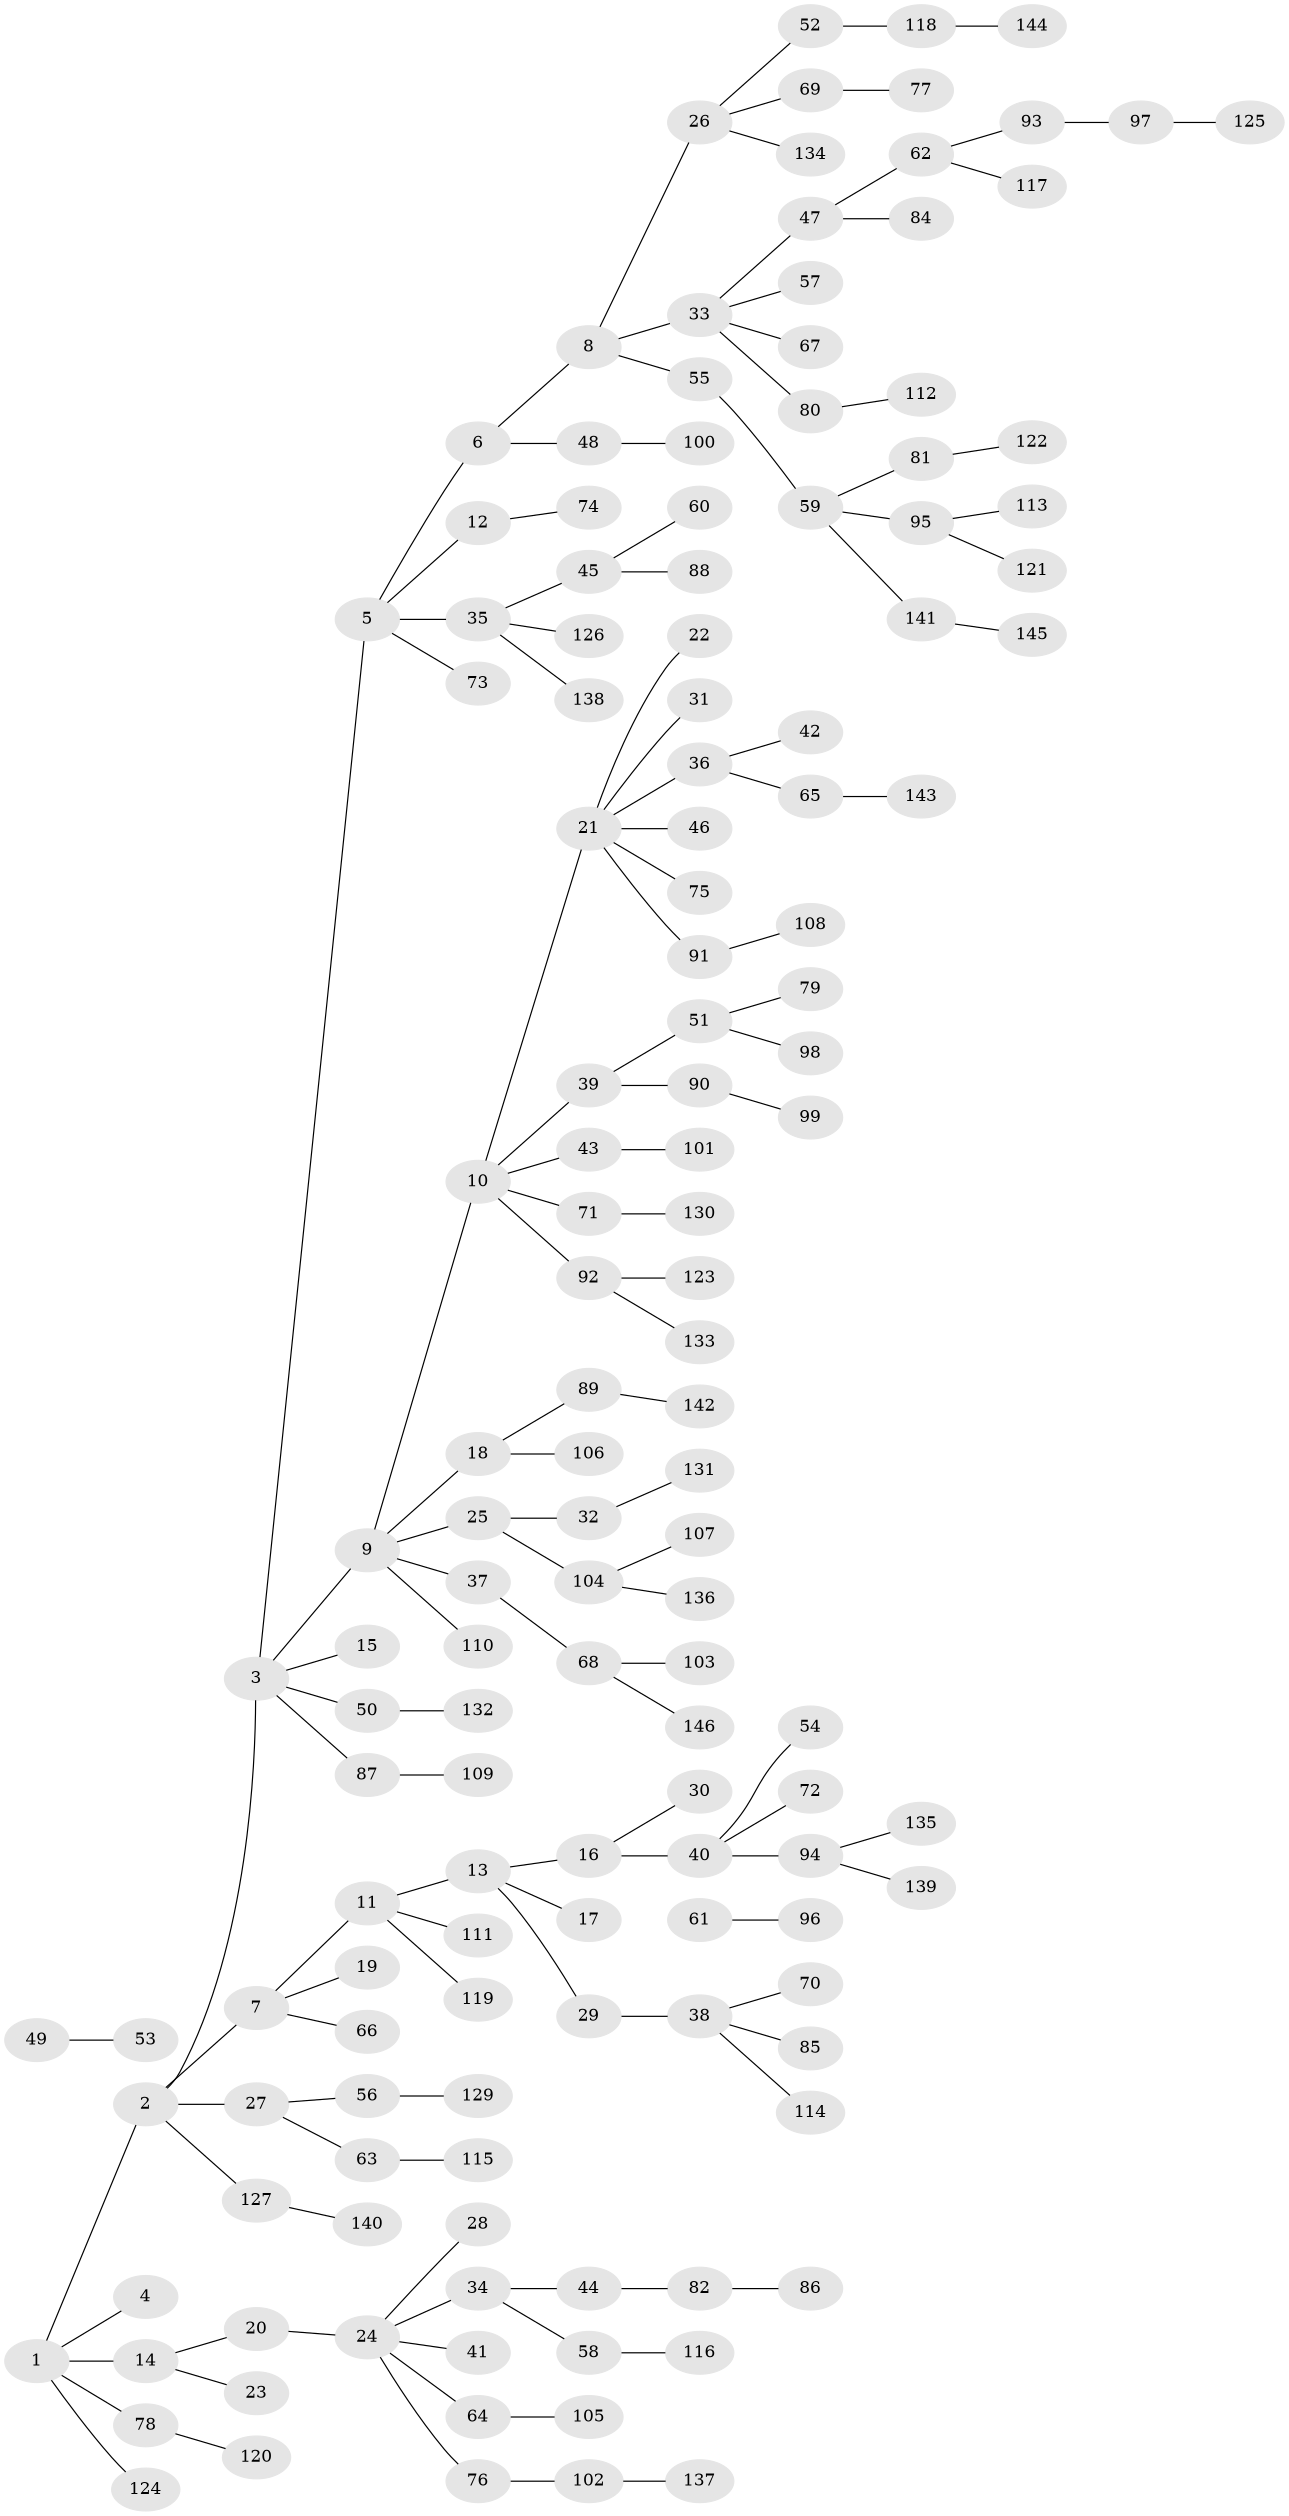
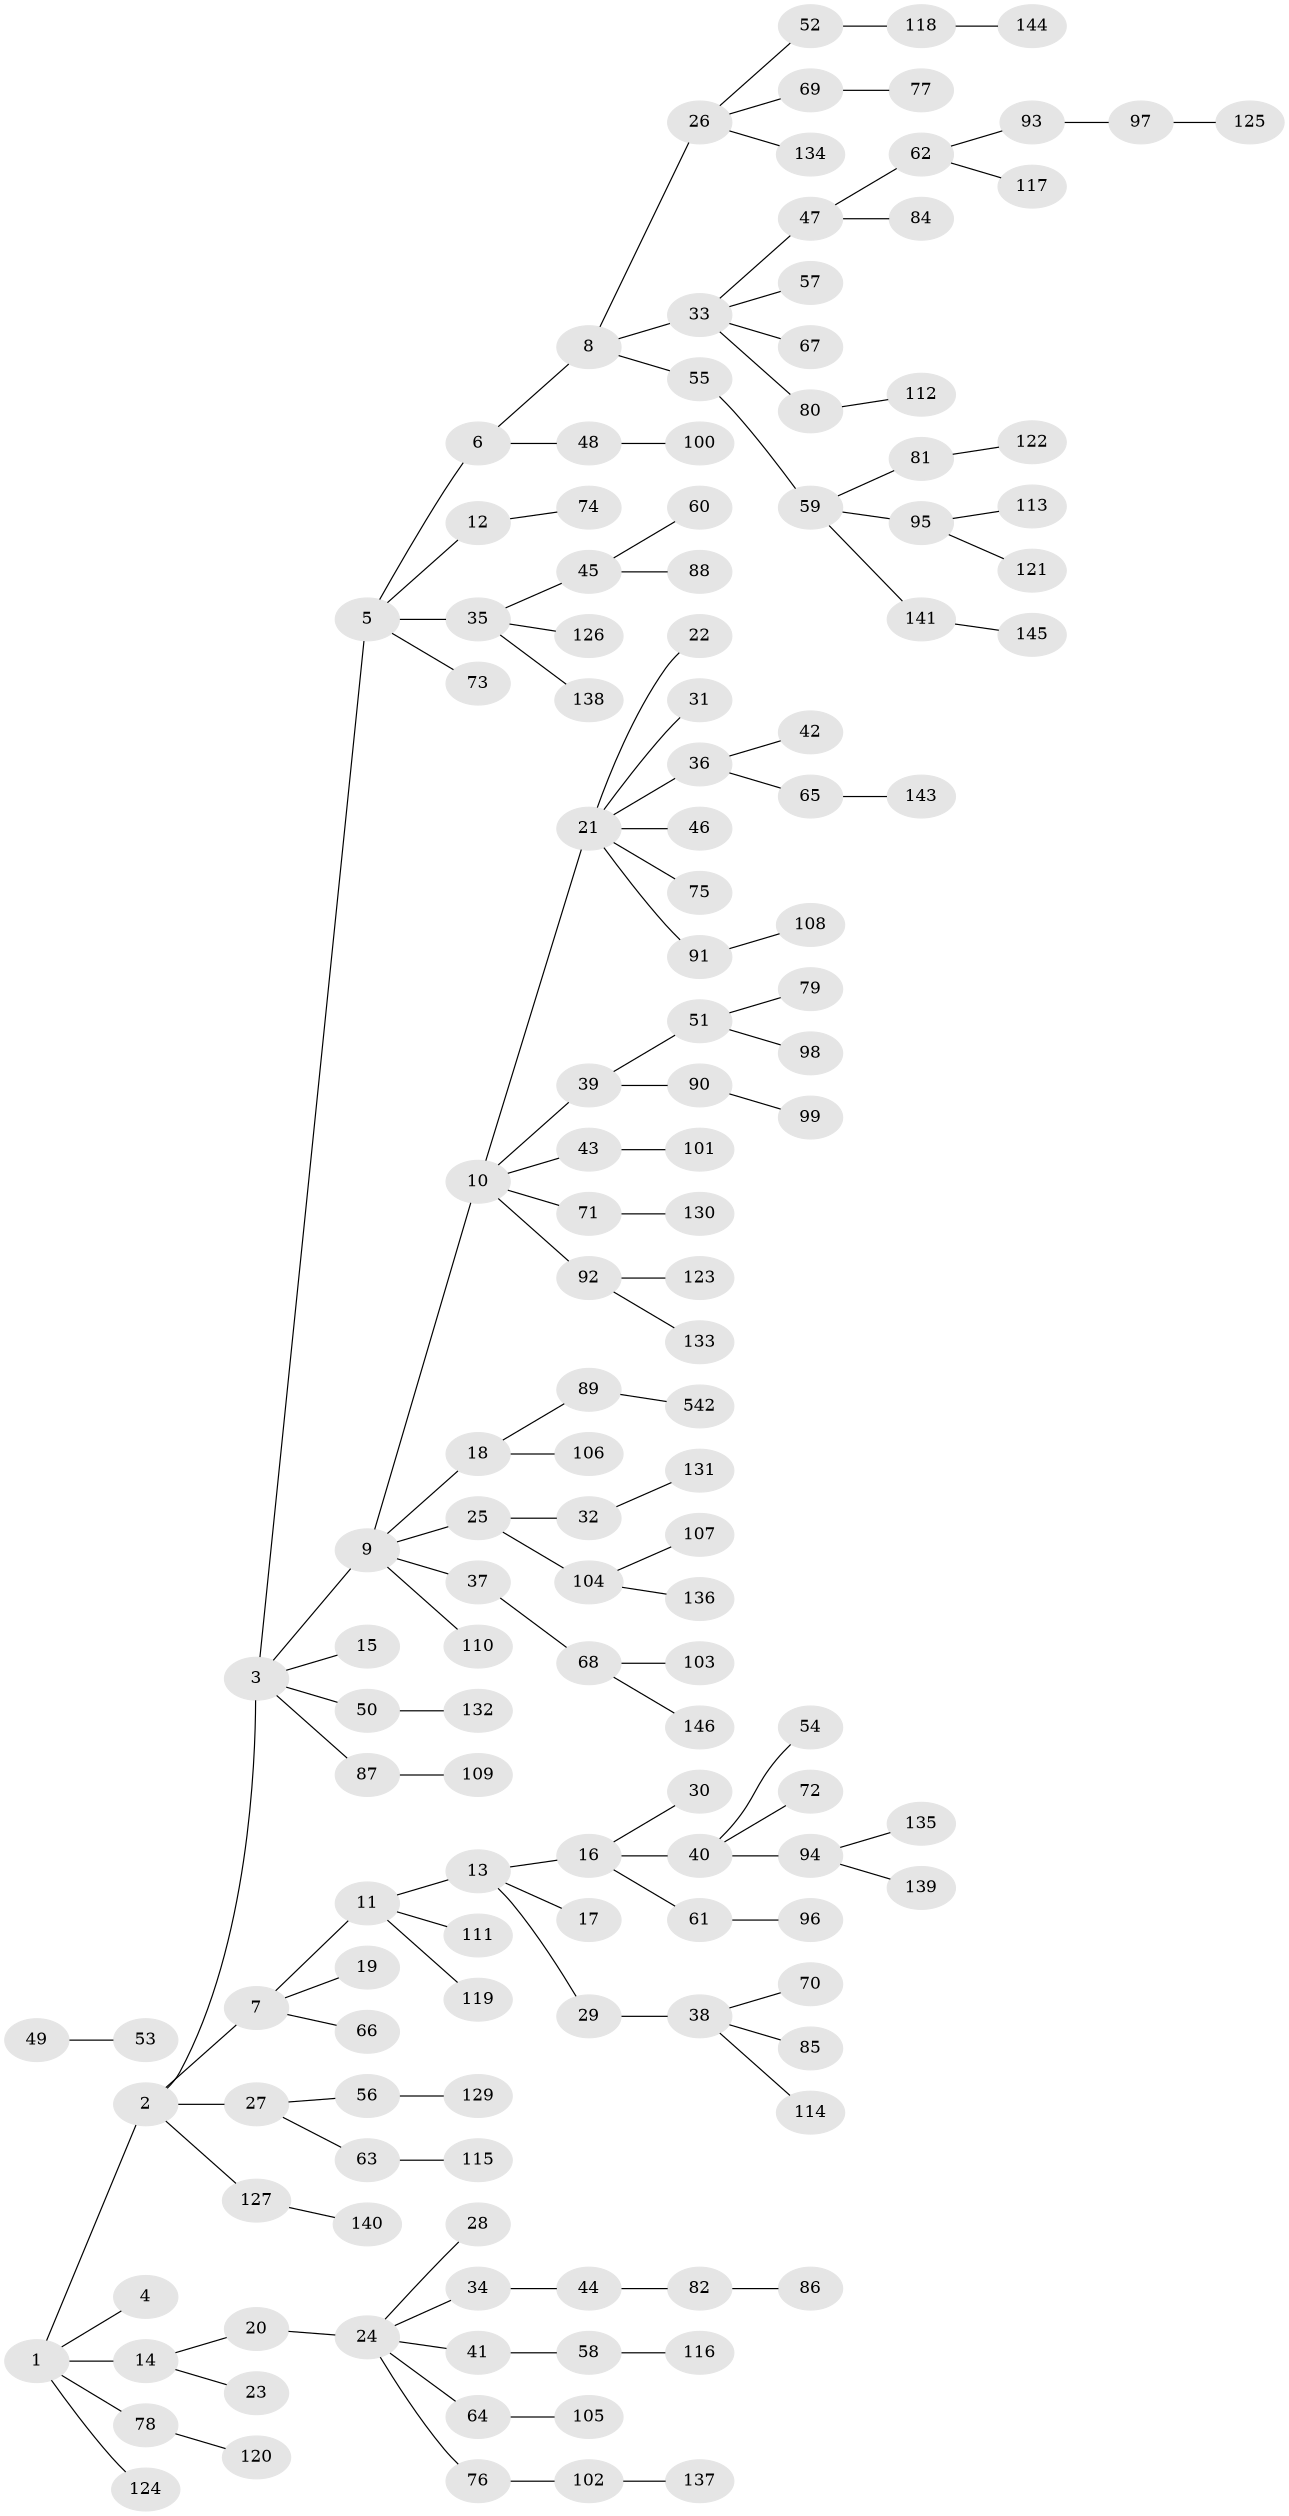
node "142": label "142" -> "542"
edge "16" -- "61": added
edge "34" -- "58": now "41" -- "58"
